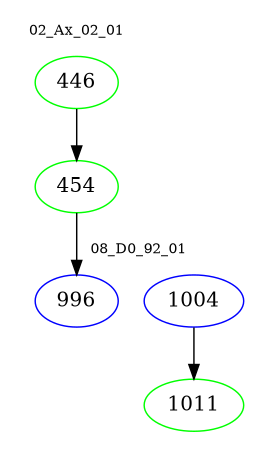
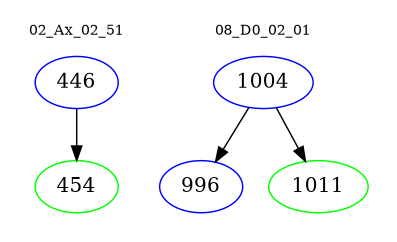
cluster "02_Ax_02_01": label "02_Ax_02_01" -> "02_Ax_02_51"
node "446": color green -> blue
edge "454" -> "996": now "1004" -> "996"
cluster "08_D0_92_01": label "08_D0_92_01" -> "08_D0_02_01"
